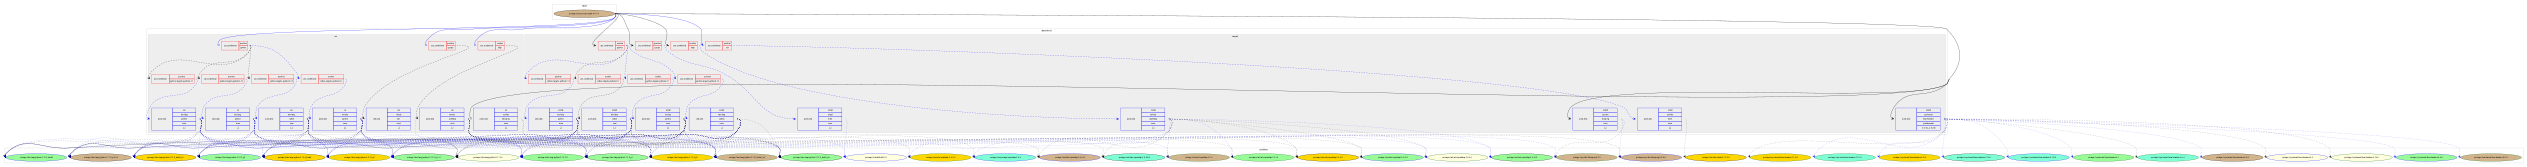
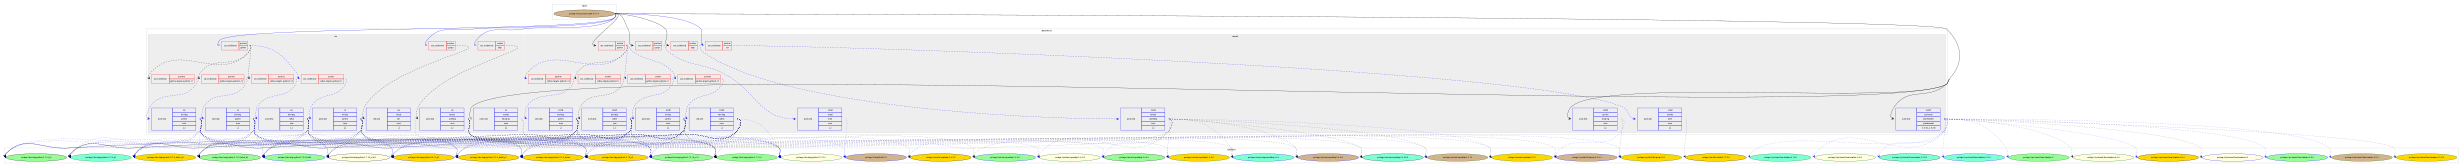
node "portage://dev-lang/python-2.7.18_p16-r2": fillcolor tan -> lightyellow
node "portage://dev-lang/python-3.9.19_p3": fillcolor palegreen -> gold
node "portage://dev-lang/python-3.8.19_p2": color darkgreen -> blue
node "portage://dev-lang/python-3.11.9-r1": fillcolor lightyellow -> palegreen
node "portage://dev-lang/python-3.12.3-r1": fillcolor palegreen -> lightyellow
node "portage://dev-lang/python-3.12.4_p2": fillcolor gold -> aquamarine
node "portage://dev-lang/python-3.13.0_beta1_p3": fillcolor tan -> gold
node "portage://virtual/krb5-0-r1": fillcolor lightyellow -> tan
node "portage://net-nds/openldap-2.5.16": fillcolor palegreen -> gold
node "portage://sys-libs/libcap-ng-0.8.5": fillcolor tan -> gold
node "portage://sys-kernel/linux-headers-5.4-r2": fillcolor gold -> lightyellow
node "portage://sys-kernel/linux-headers-6.6-r1": fillcolor aquamarine -> lightyellow
node "portage://sys-kernel/linux-headers-6.8-r1": fillcolor tan -> gold
node "portage://sys-kernel/linux-headers-3.18-r1": removed
